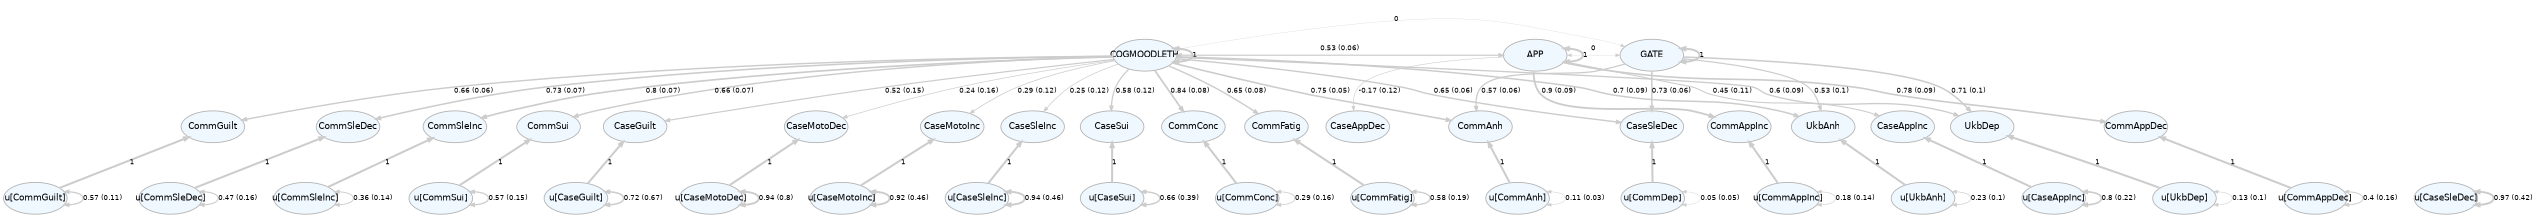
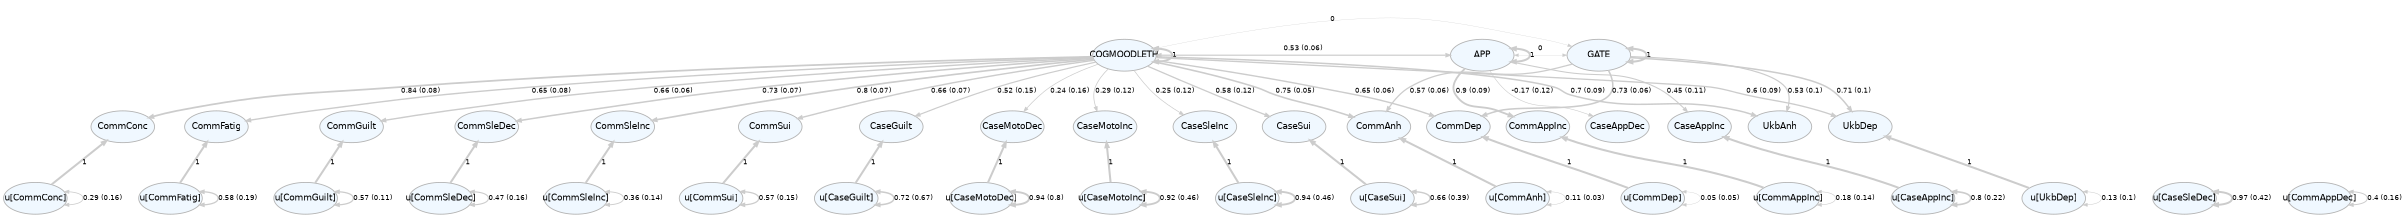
node "CaseSleDec": label "CaseSleDec" -> "CommDep"
node "CommAppDec": removed
node "u[UkbAnh]": removed
